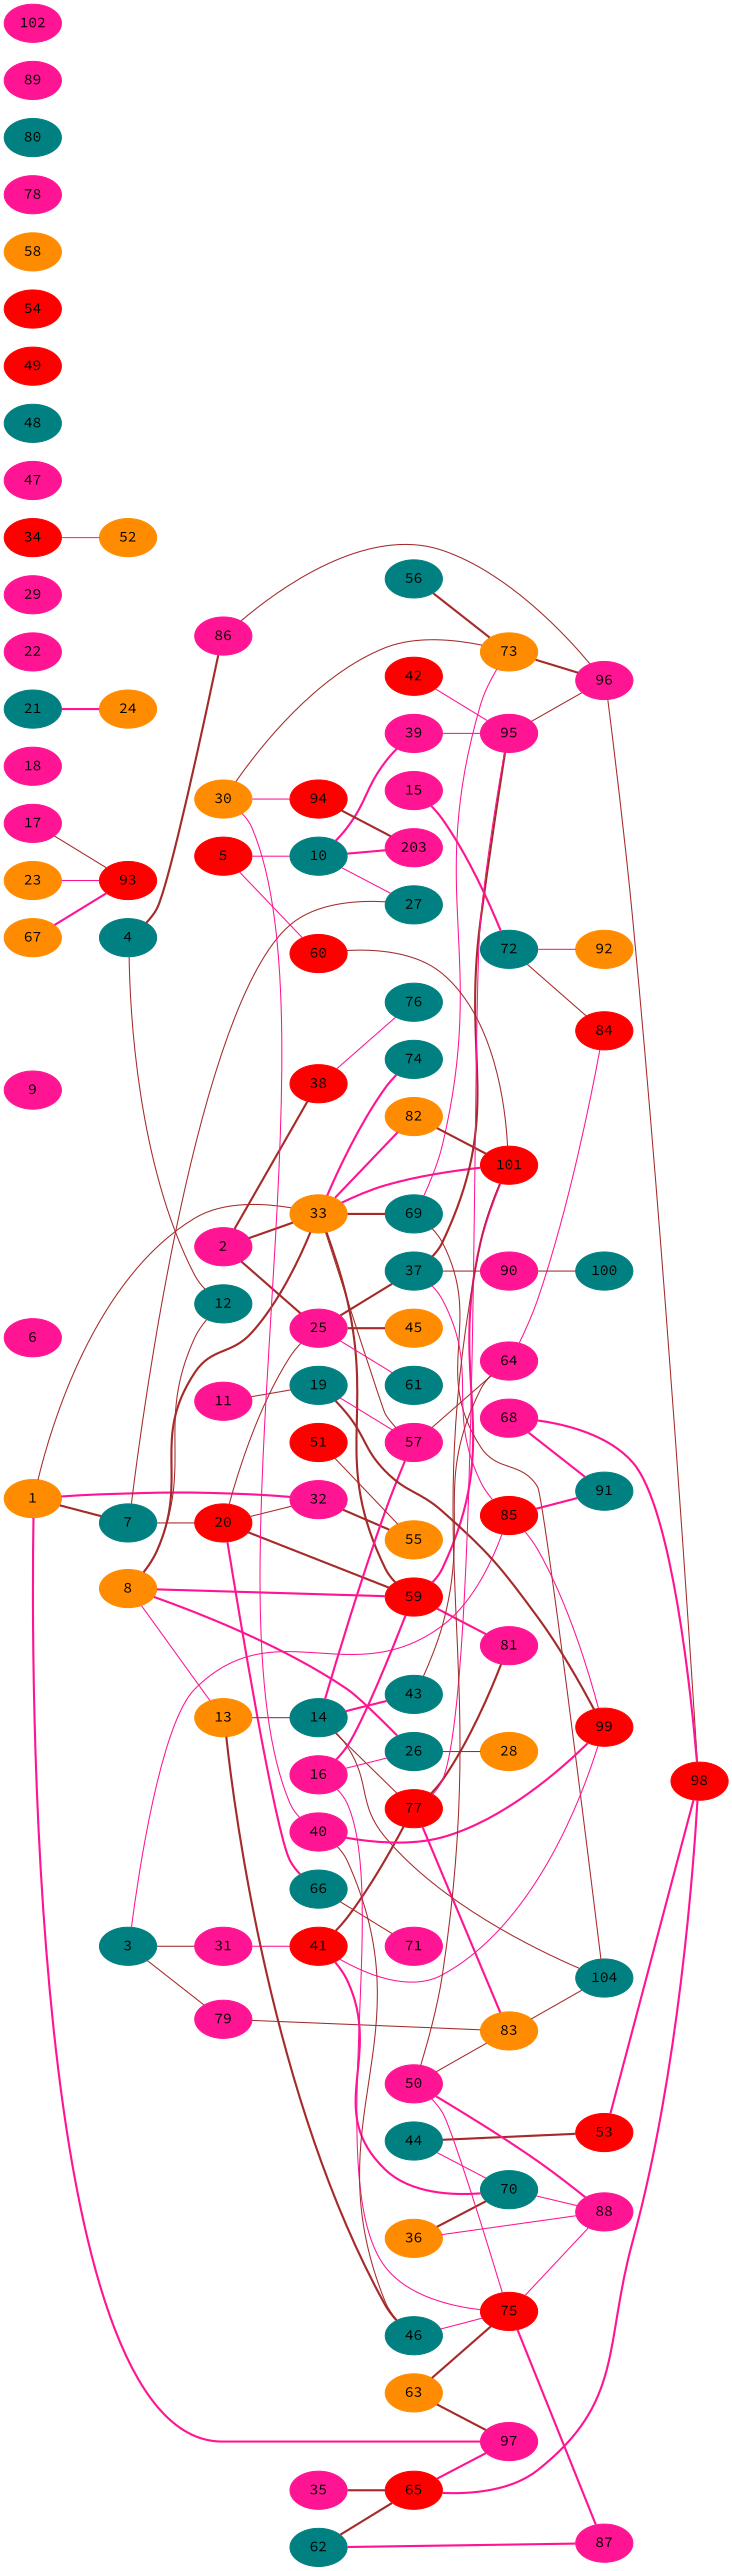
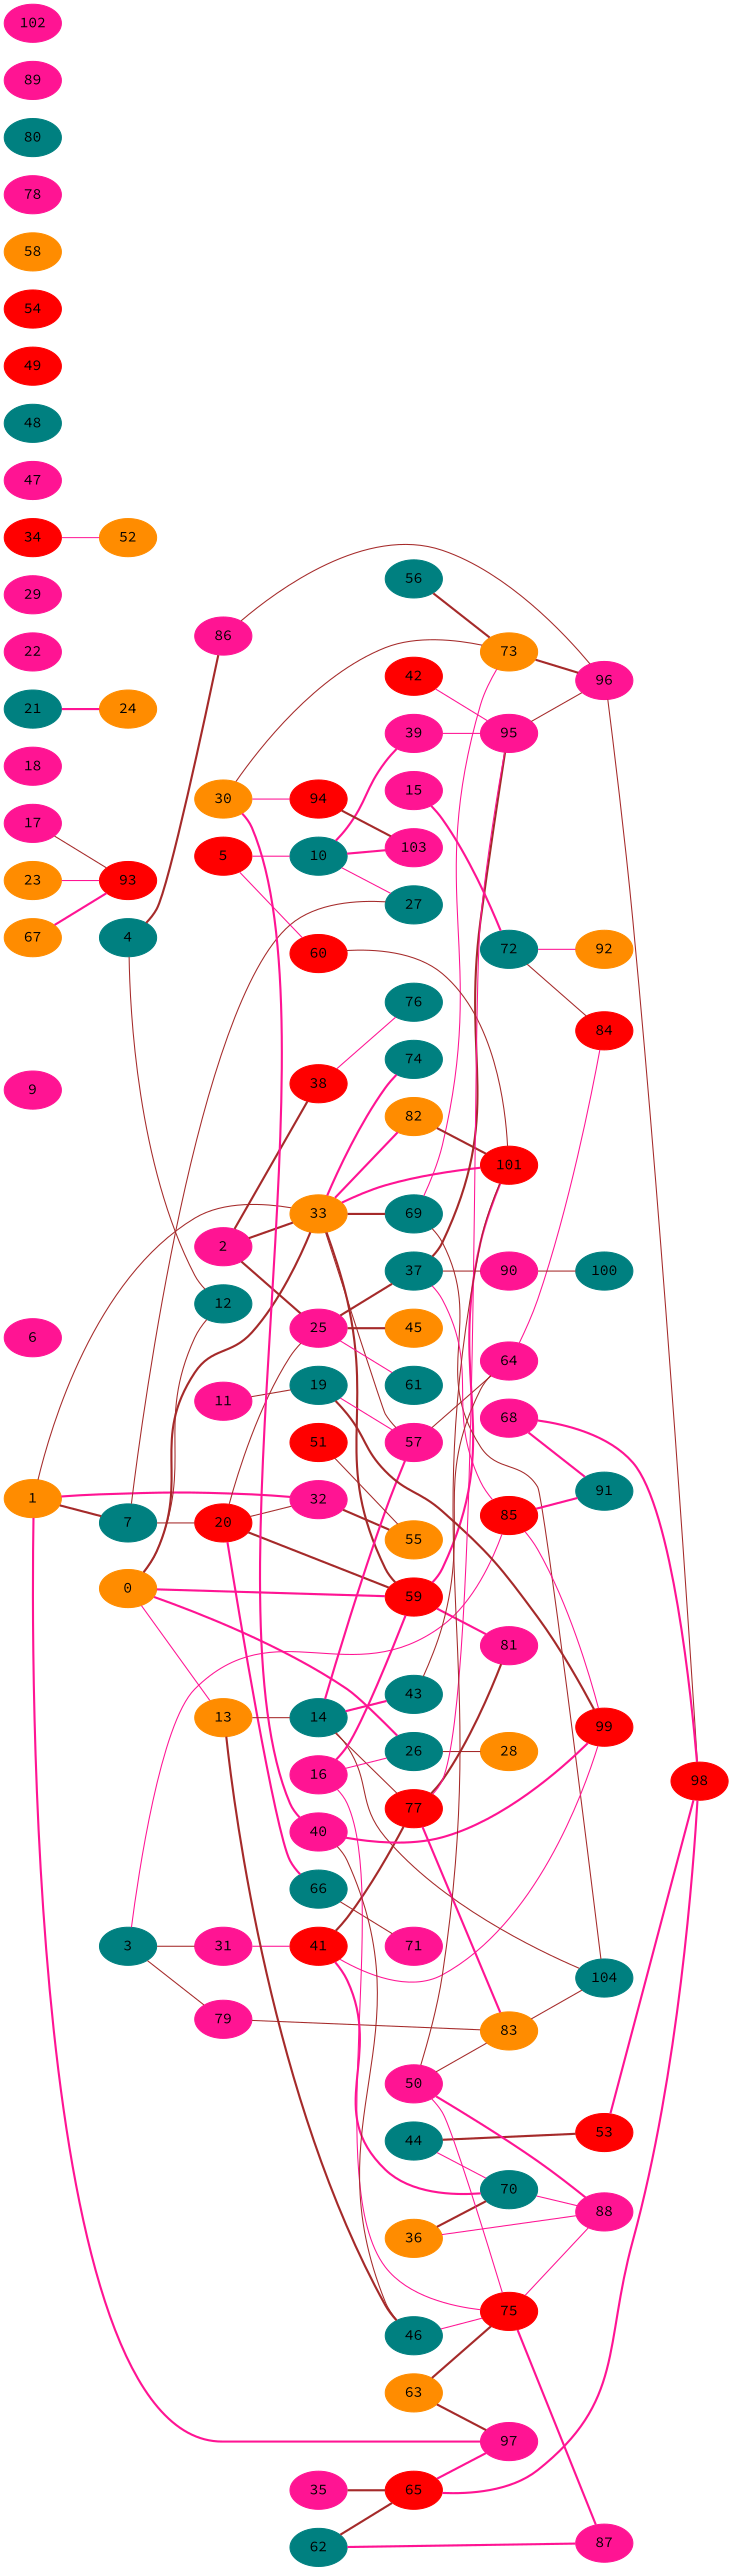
node "203": label "203" -> "103"
edge "30" -- "40": style solid -> bold
node "8": label "8" -> "0"
